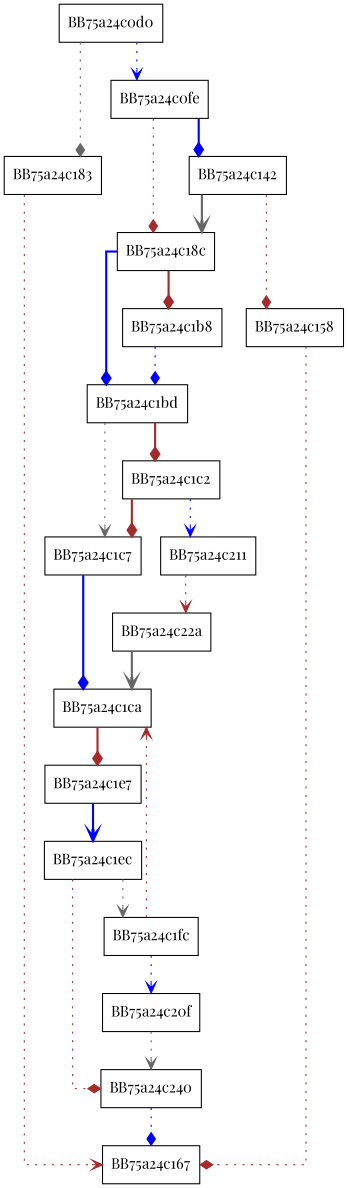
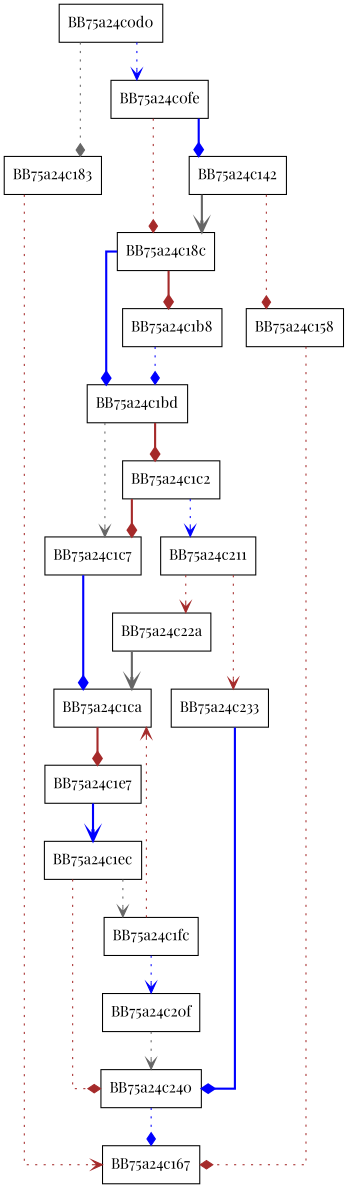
node "BB75a24c233": added
